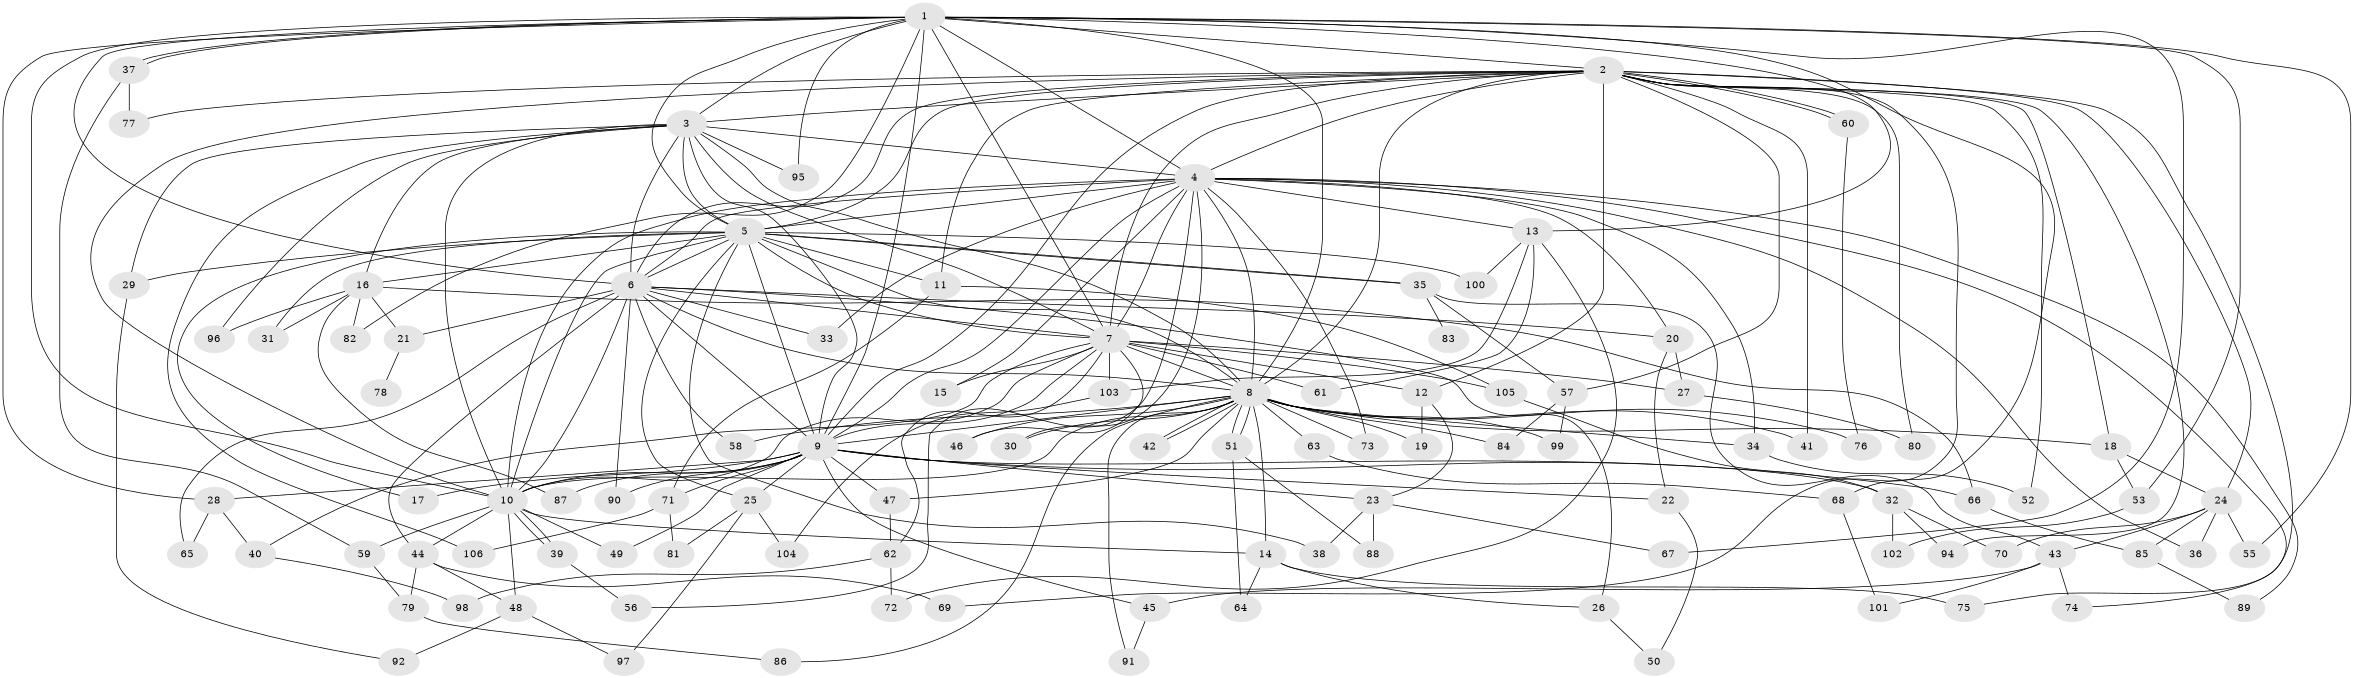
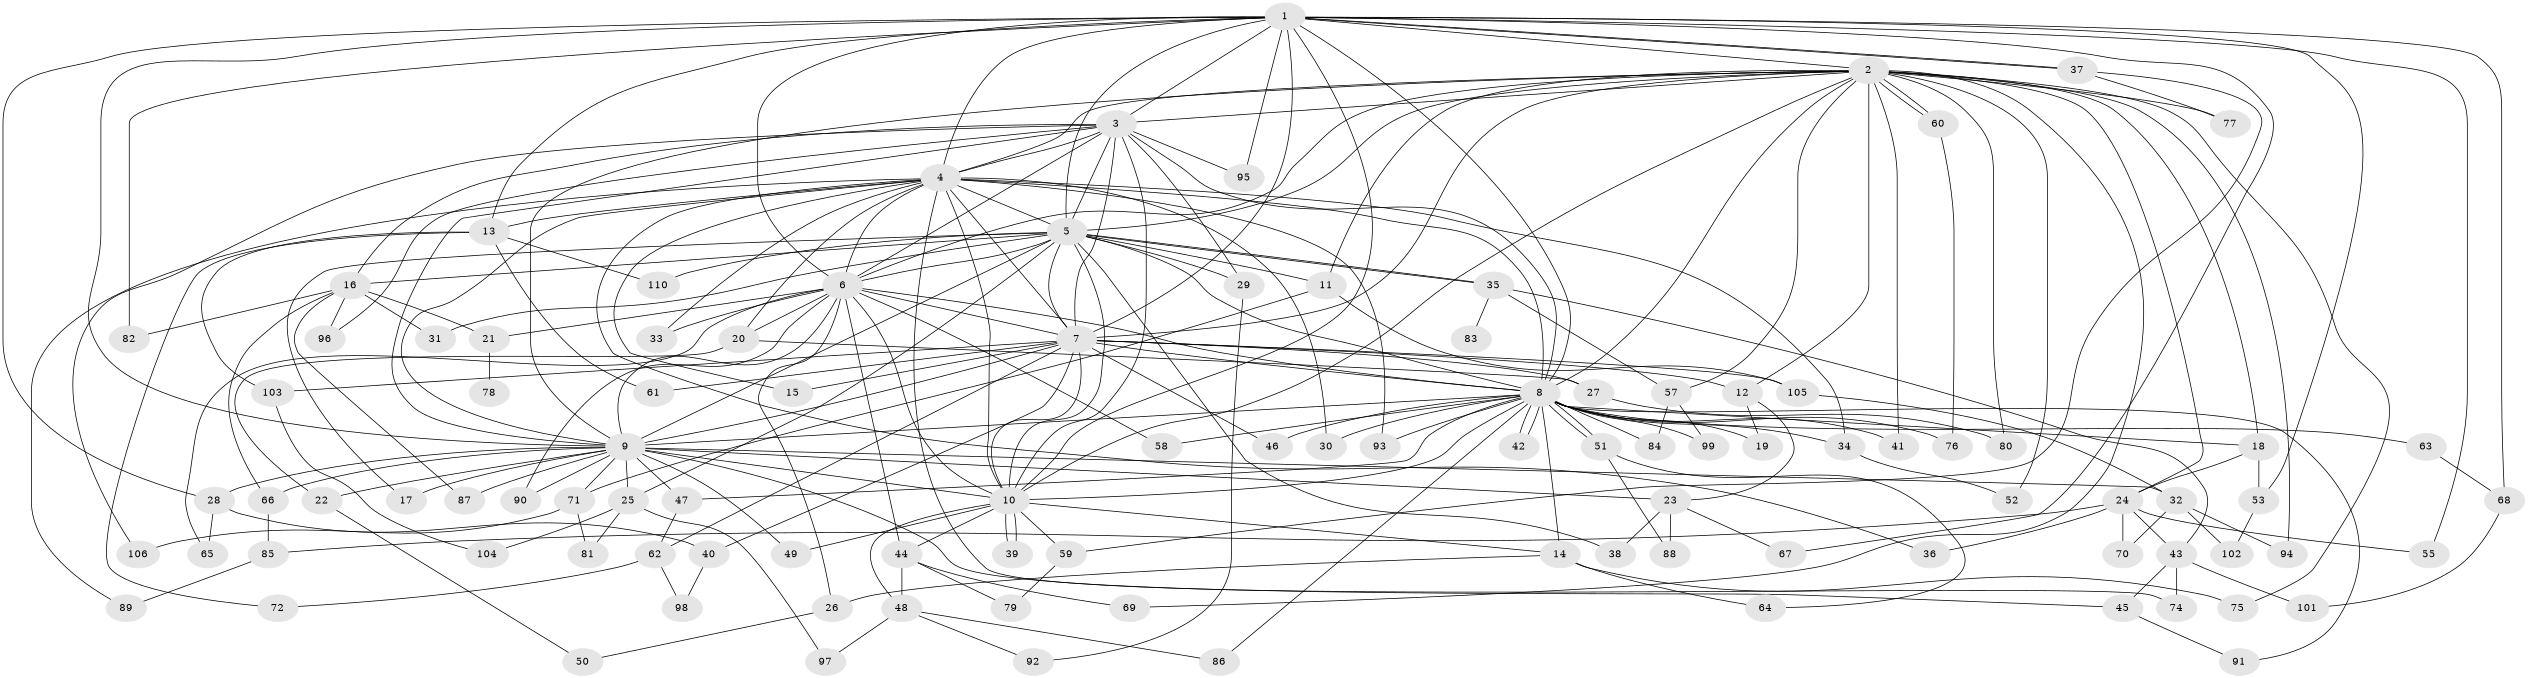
node "100": label "100" -> "110"
node "73": label "73" -> "93"
node "56": removed
edge "79" -- "86": now "48" -- "86"
